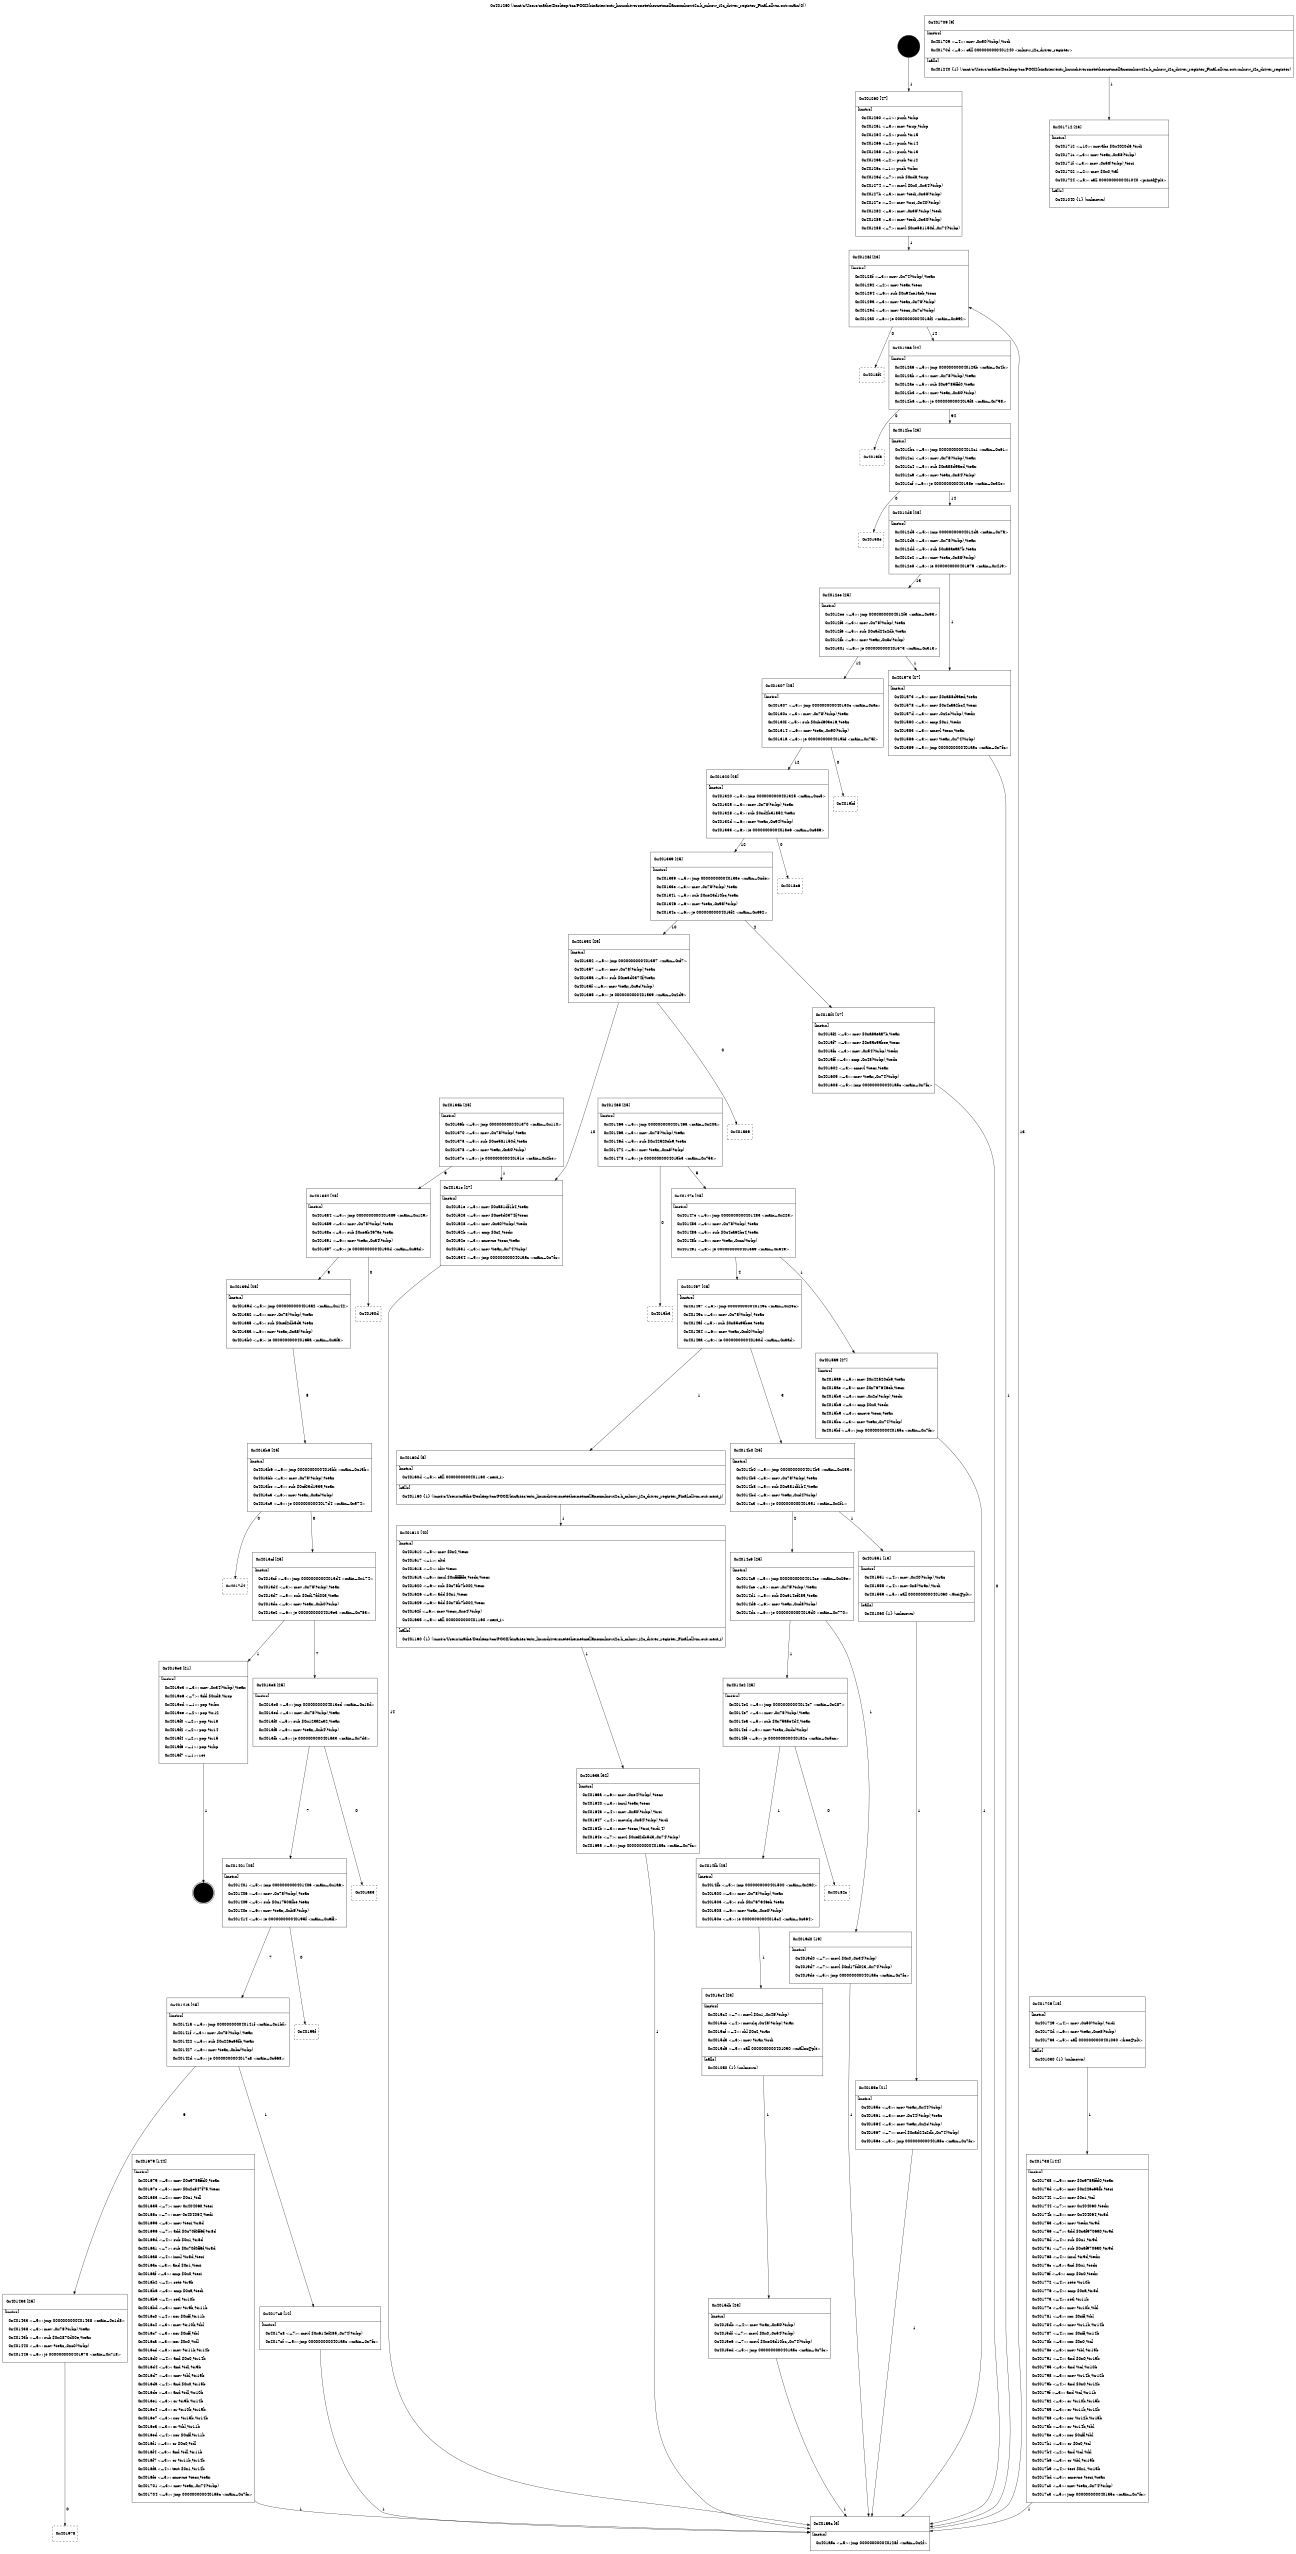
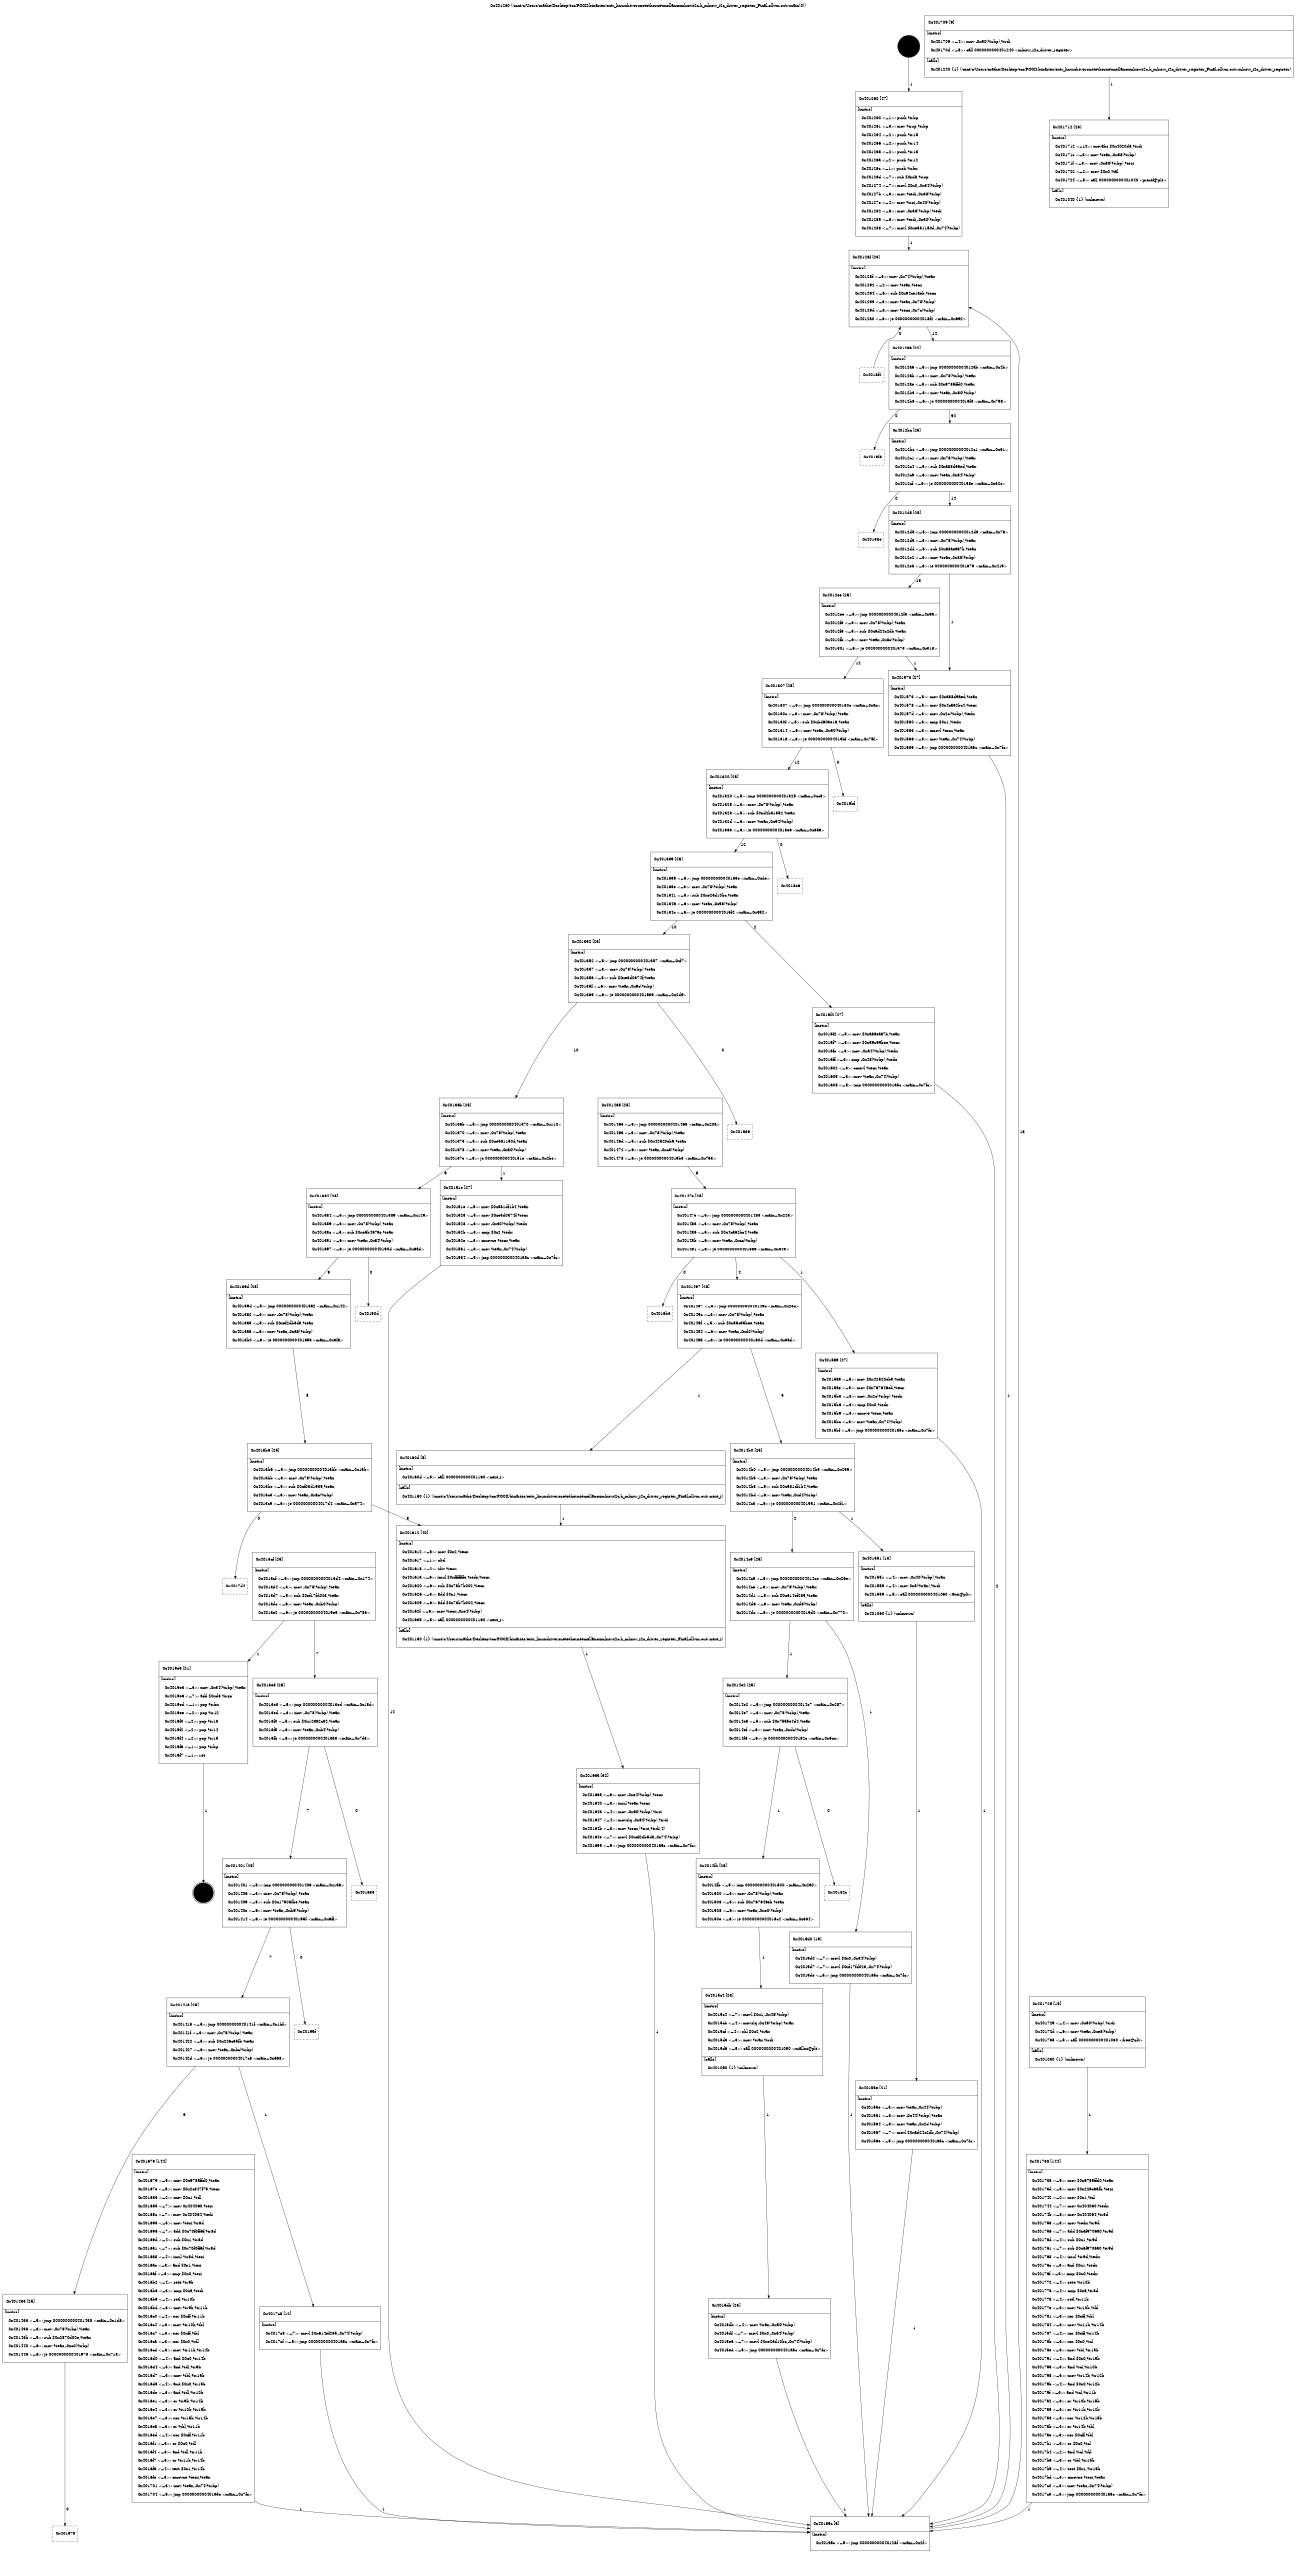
edge "0x40128f [23]" -> "0x4018f2": reversed
edge "0x401352 [25]" -> "0x40151e [27]": now "0x401352 [25]" -> "0x40136b [25]"
edge "0x401465 [25]" -> "0x4019b3": now "0x40147e [25]" -> "0x4019b3"
edge "0x4013b6 [25]" -> "0x4013cf [25]": now "0x4013b6 [25]" -> "0x401612 [40]"
edge "0x4015f2 [27]" -> "0x401a5c [5]": label " 0" -> " 2"
